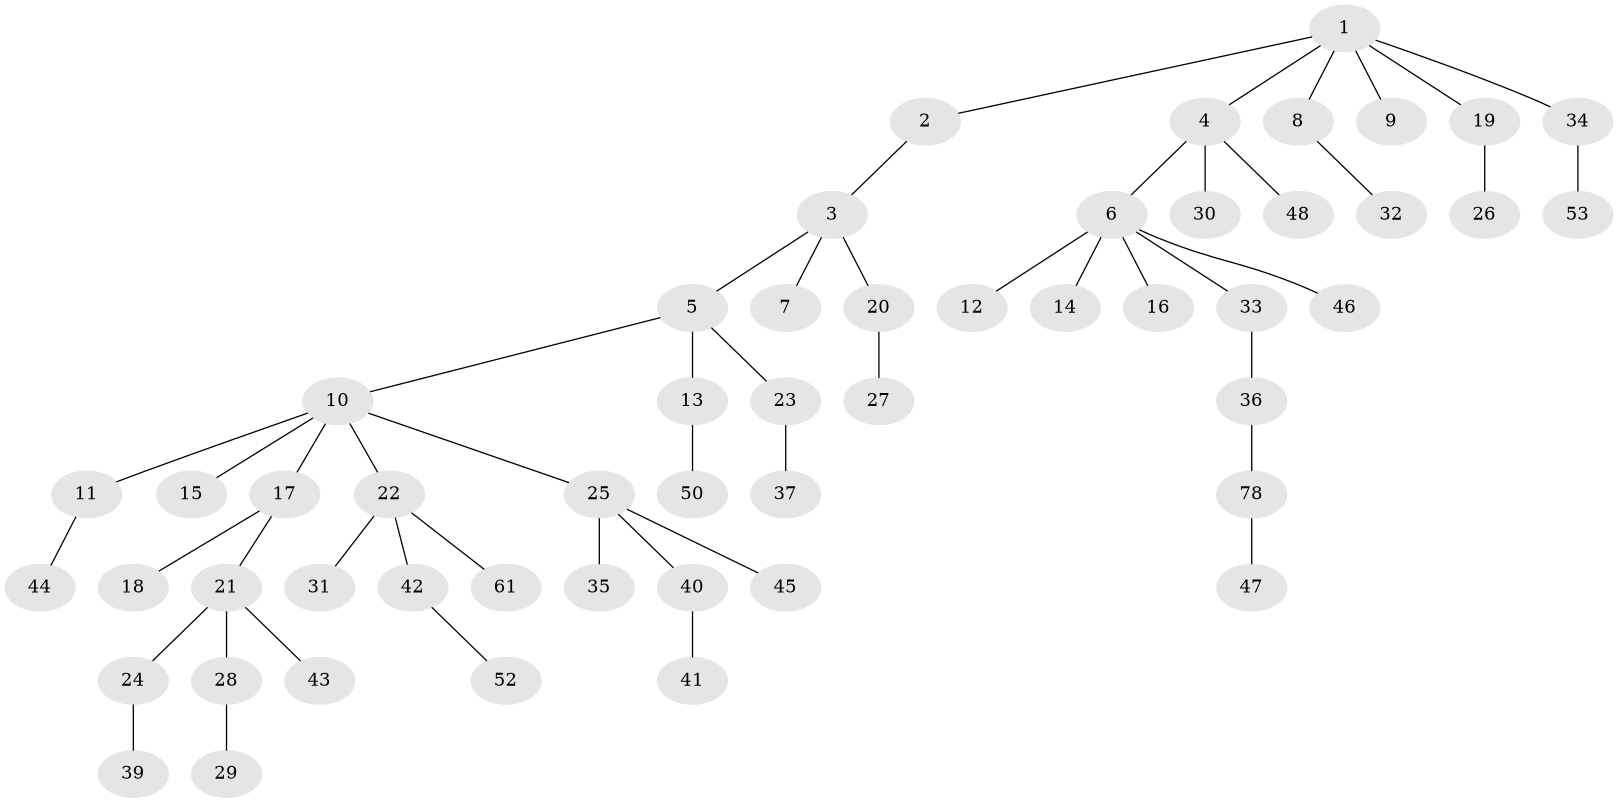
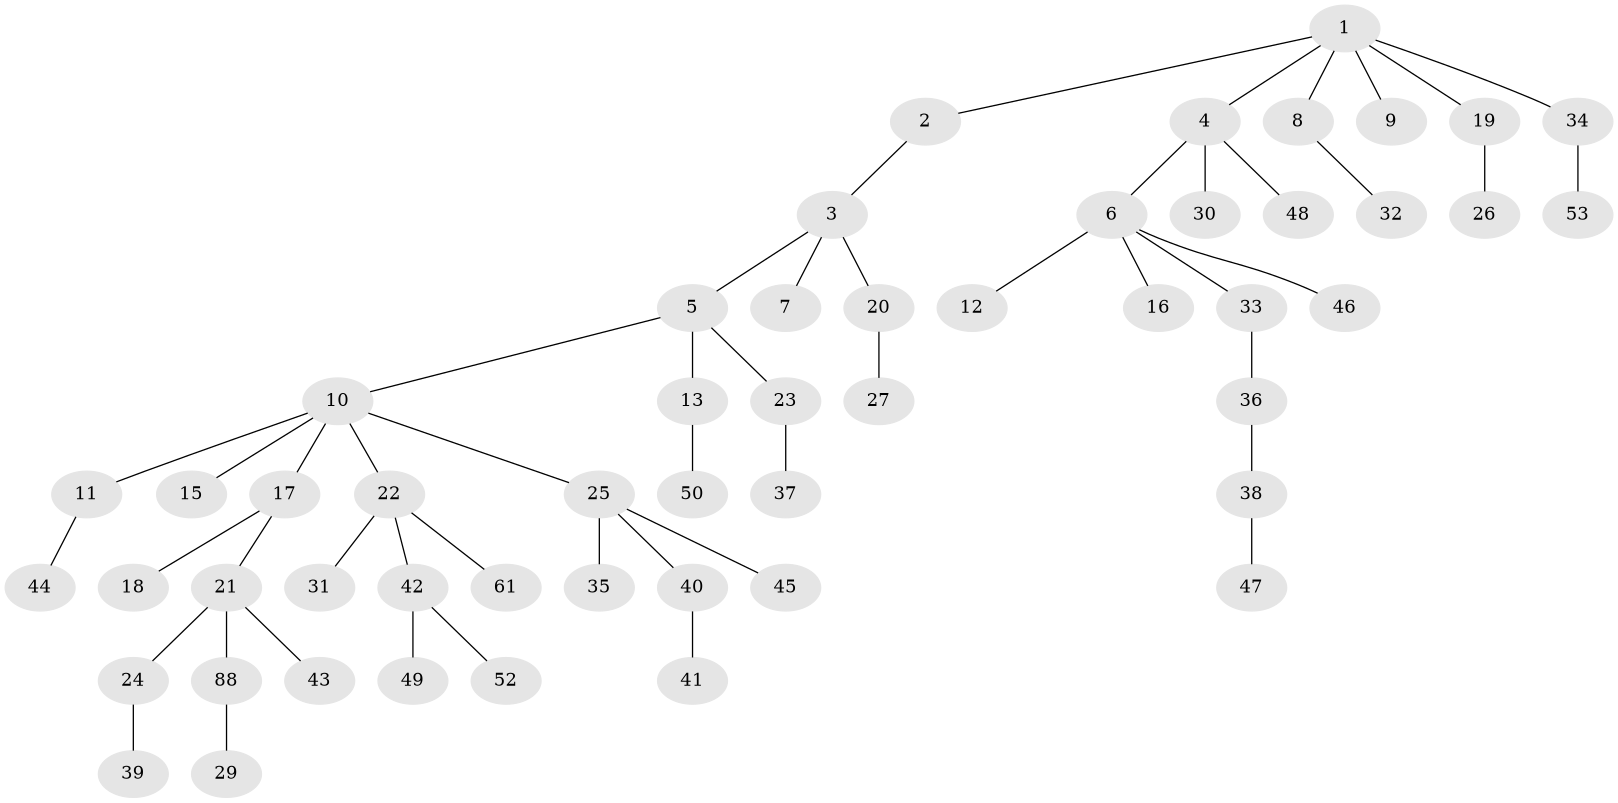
node "14": removed
node "78": label "78" -> "38"
node "28": label "28" -> "88"
node "49": added
